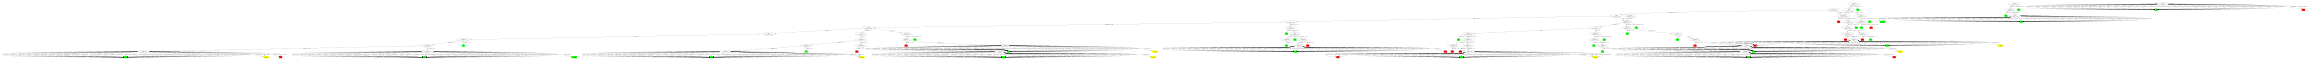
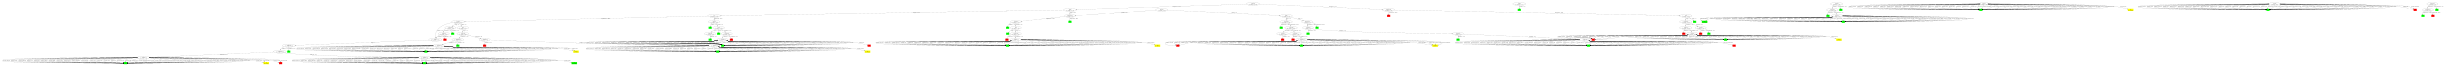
node "Weight (101 samples, 25.77%)": removed
edge "Displacement (6 samples, 1.53%)" -> "Origin (51 samples, 33.01%)": now "Cylinders (57 samples, 14.54%)" -> "Origin (51 samples, 33.01%)"
edge "ModelYear (5 samples, 1.28%)" -> "CarName (4 samples, 1.02%)": now "ModelYear (5 samples, 1.28%)" -> "Origin (200 samples, 51.02%)"
